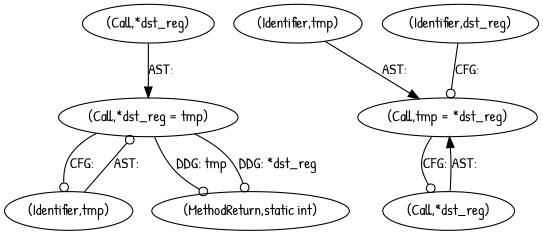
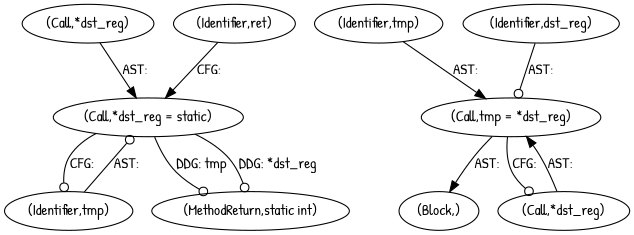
node "(Identifier,ret)": added
edge "(Identifier,dst_reg)" -> "(Call,tmp = *dst_reg)": label "CFG: " -> "AST: "
node "(Call,*dst_reg = tmp)": label "(Call,*dst_reg = tmp)" -> "(Call,*dst_reg = static)"
node "(Block,)": added
